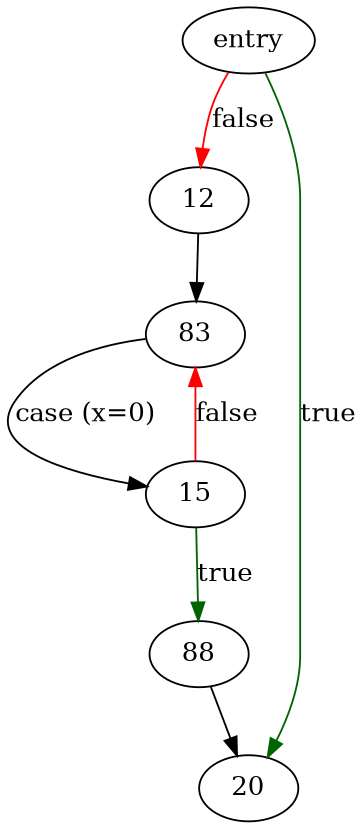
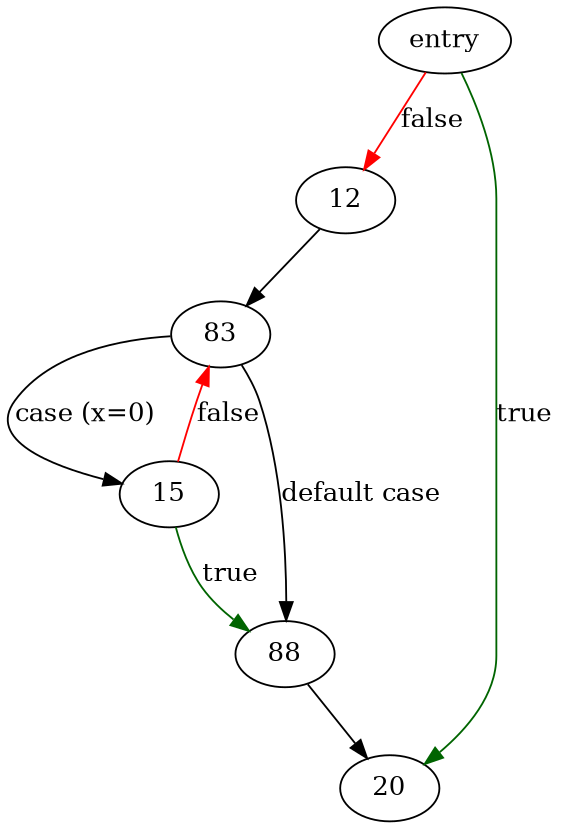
edge "83" -> "88": added, label "default case"
